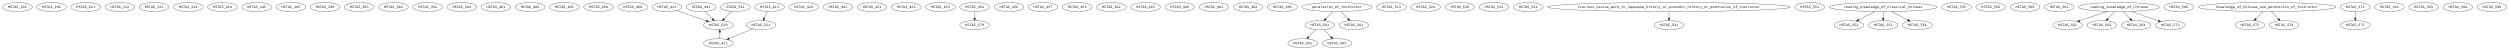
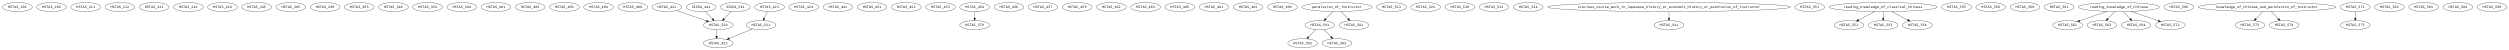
edge "HSTAS_422" -> "HSTAS_520": reversed
